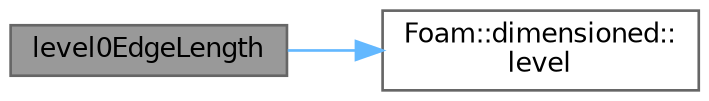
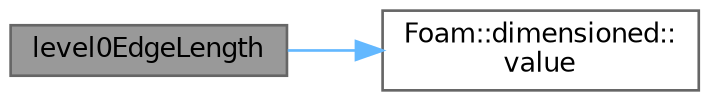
node "Foam::dimensioned:: level": label "Foam::dimensioned:: level" -> "Foam::dimensioned:: value"
